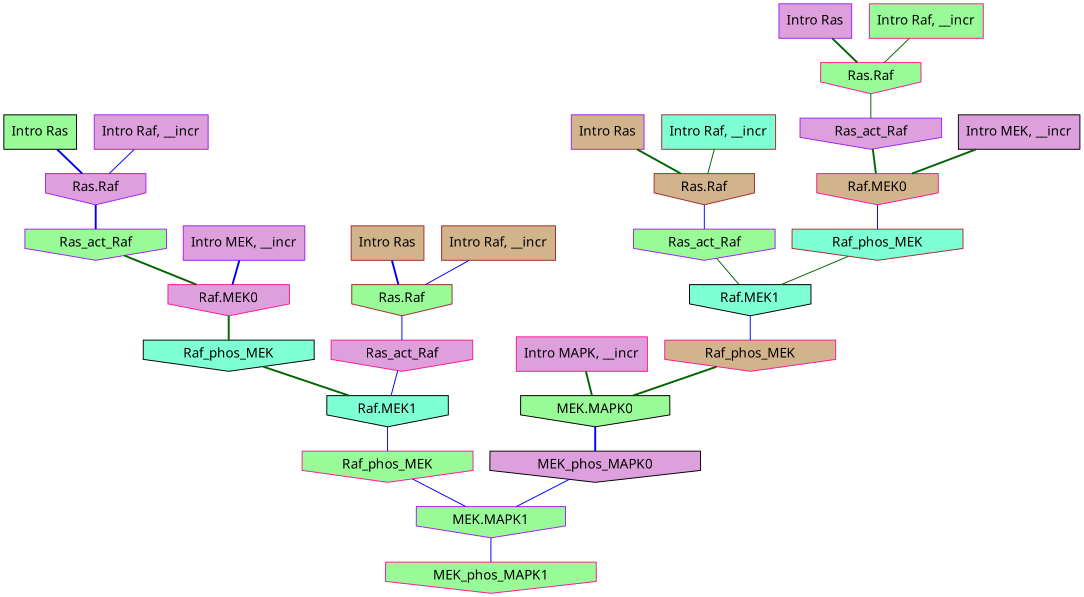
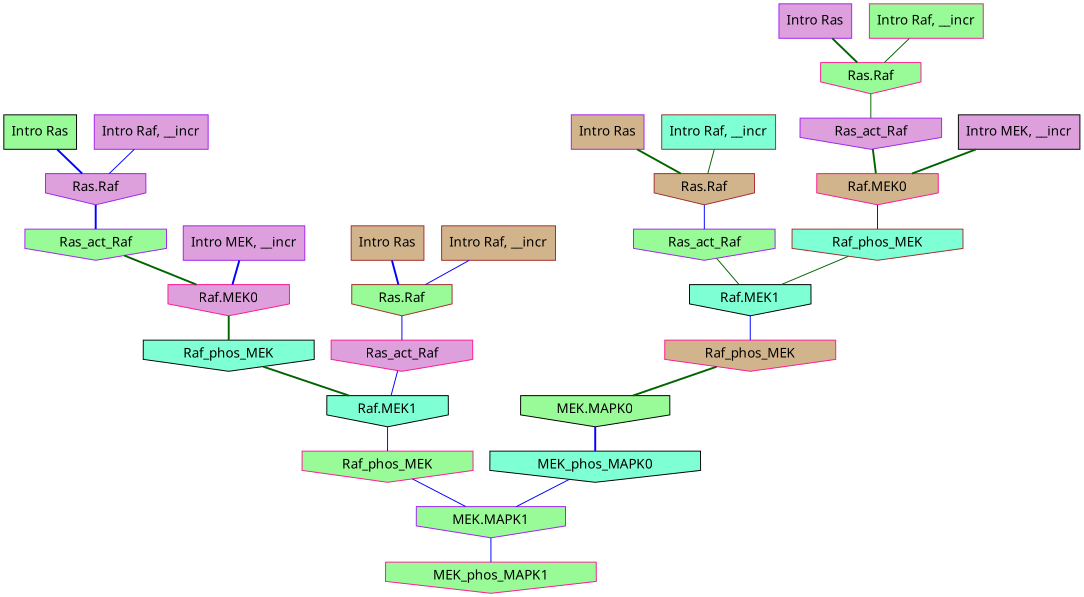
node "Intro MAPK, __incr": removed
node "MEK_phos_MAPK0": fillcolor plum -> aquamarine
